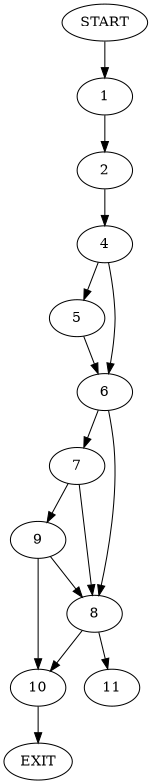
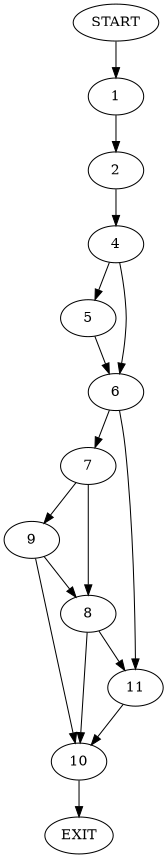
edge "6" -> "8": now "6" -> "11"
edge "11" -> "10": added
